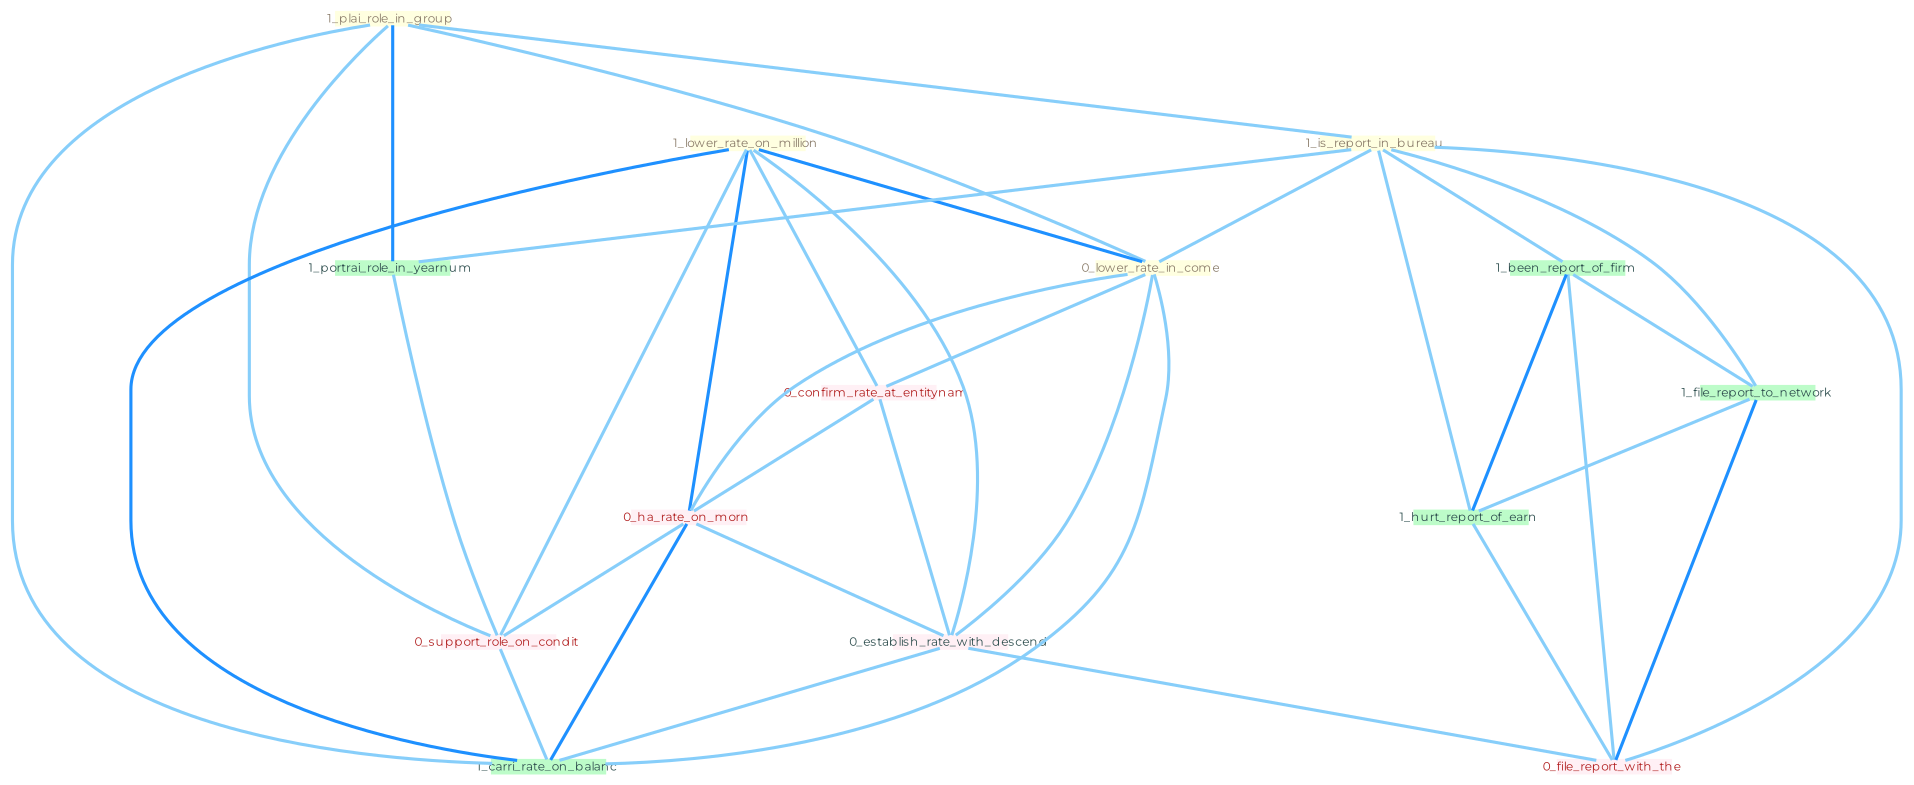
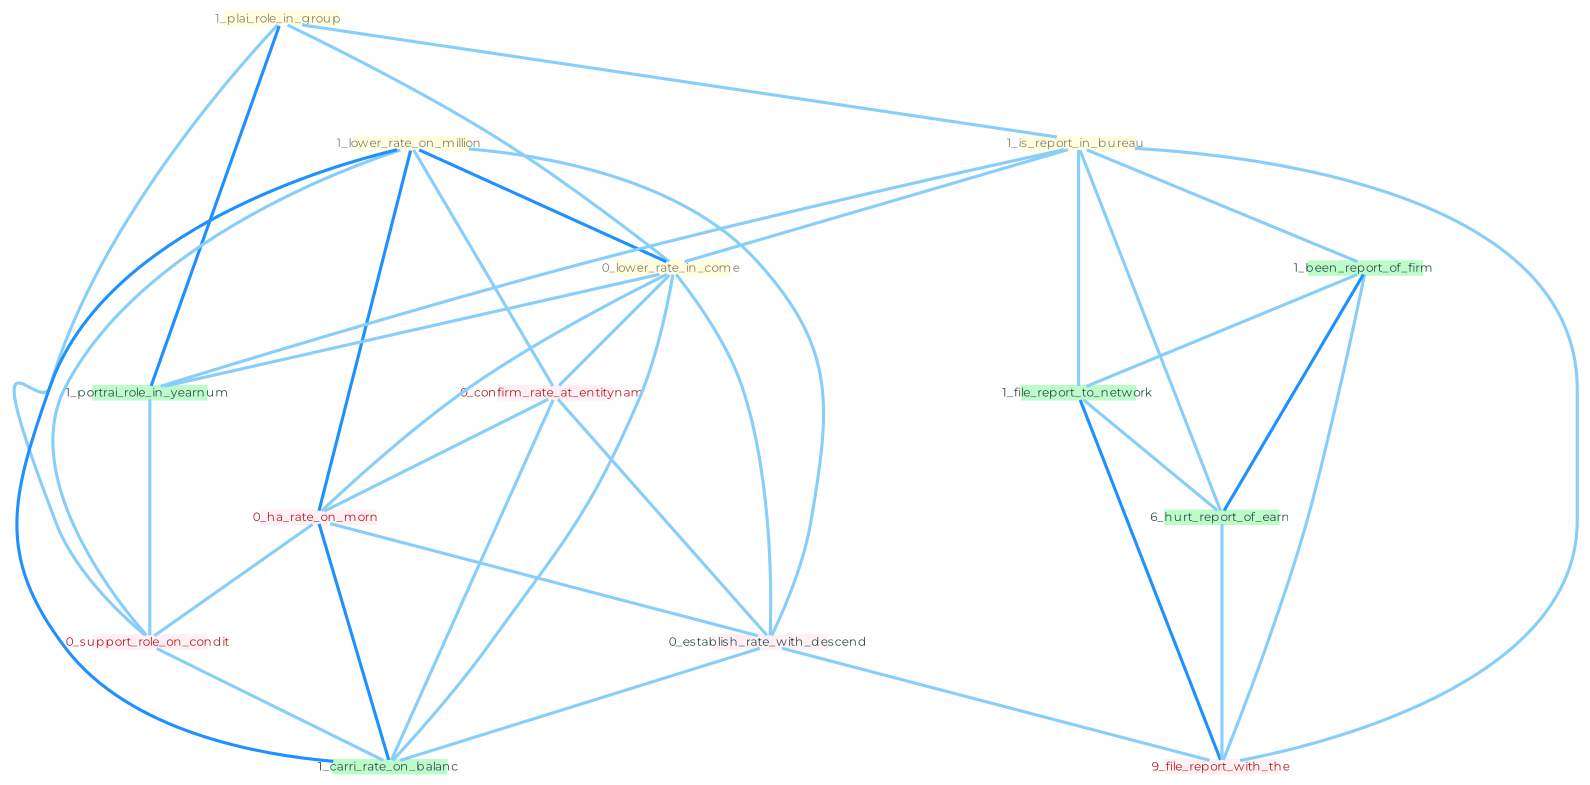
edge "0_lower_rate_in_come" -- "1_portrai_role_in_yearnum": added
edge "1_plai_role_in_group" -- "1_carri_rate_on_balanc": now "0_confirm_rate_at_entitynam" -- "1_carri_rate_on_balanc"
node "1_hurt_report_of_earn": label "1_hurt_report_of_earn" -> "6_hurt_report_of_earn"
node "0_file_report_with_the": label "0_file_report_with_the" -> "9_file_report_with_the"
